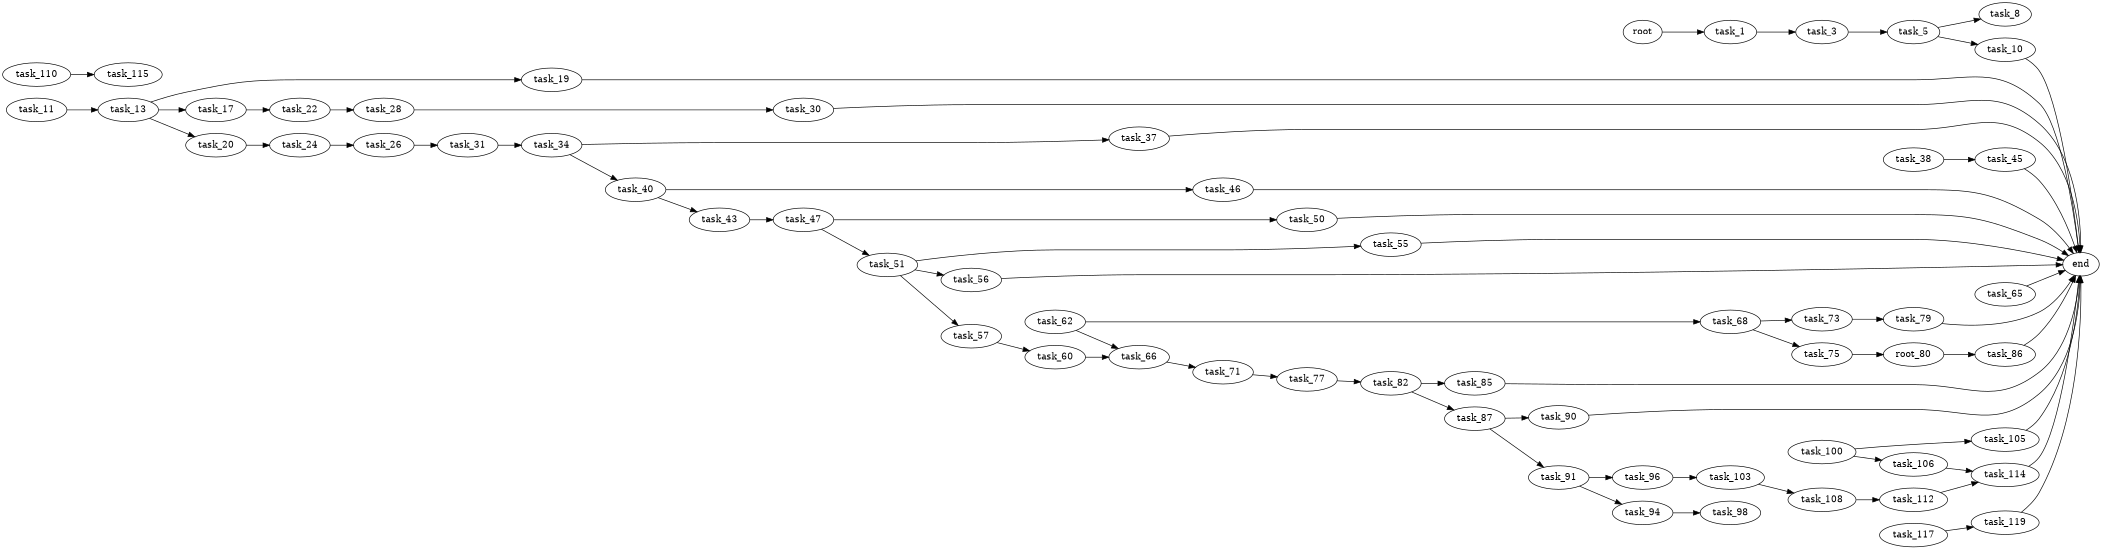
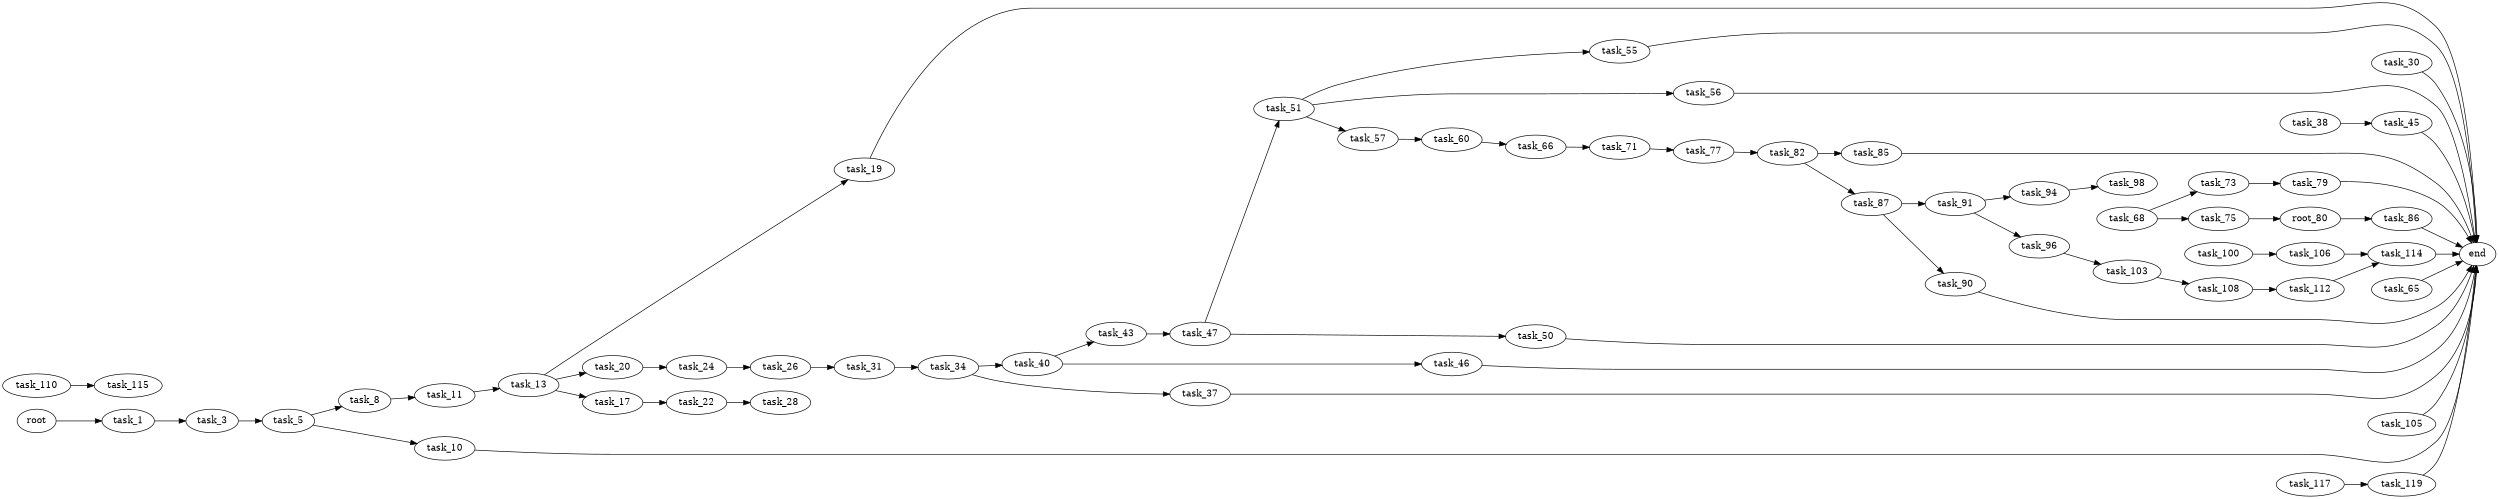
edge "task_28" -> "task_30": removed
node "task_62": removed
edge "task_8" -> "task_11": added
edge "task_100" -> "task_105": removed
